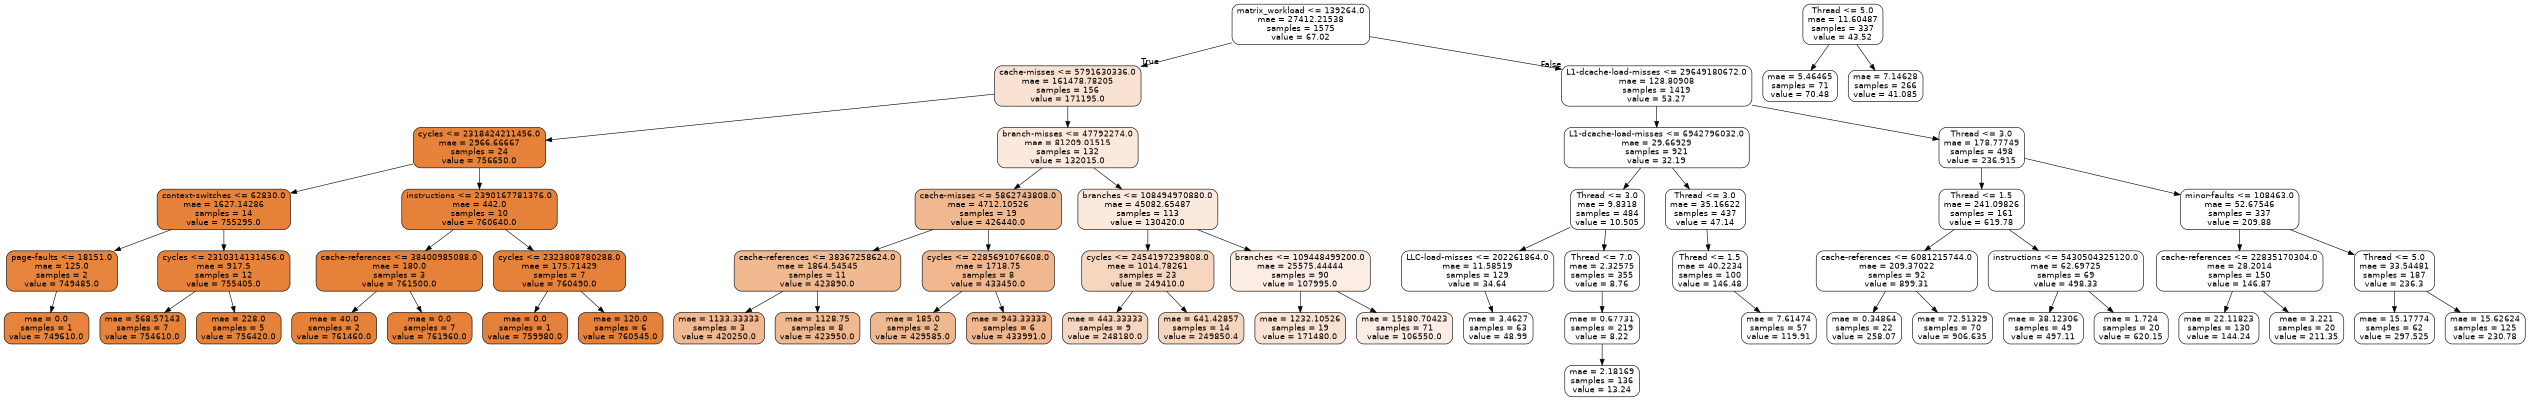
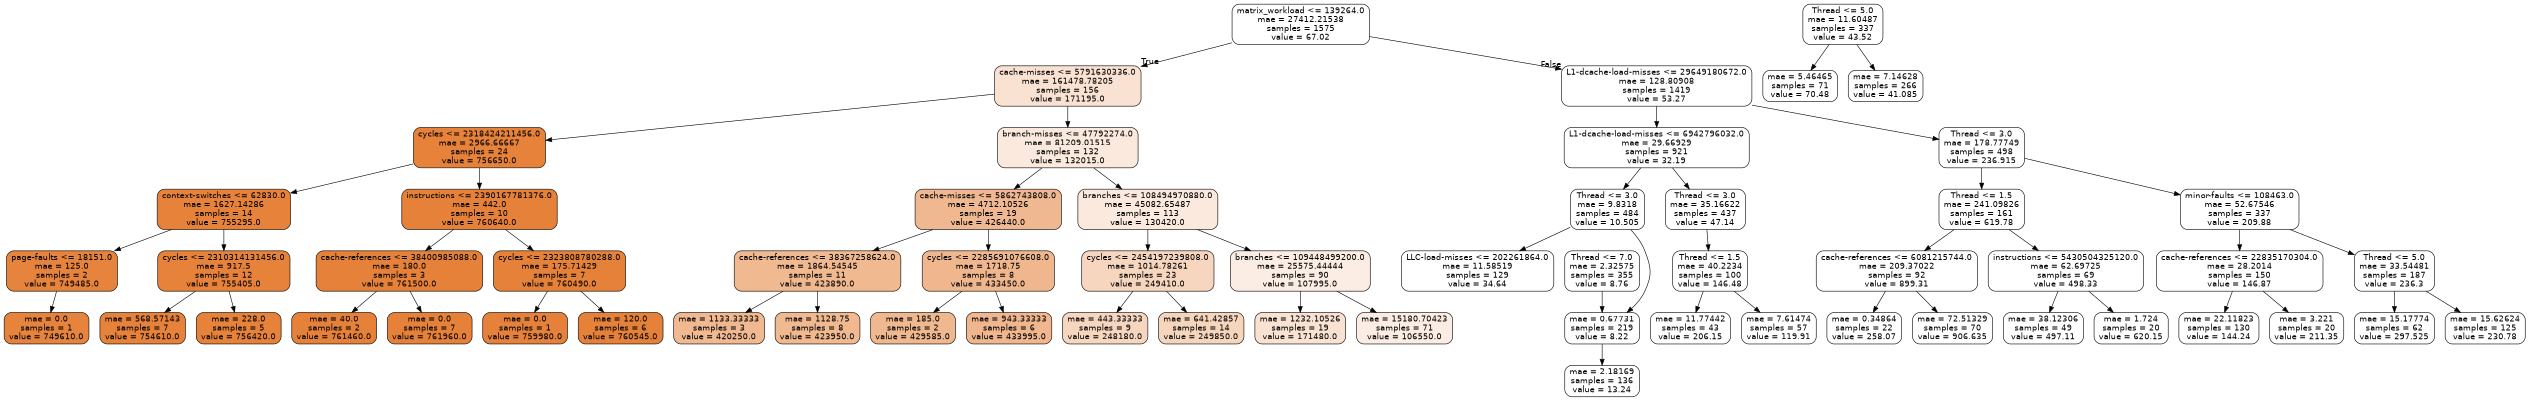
edge "Thread <= 3.0 mae = 9.8318 samples = 484 value = 10.505" -> "Thread <= 7.0 mae = 2.32575 samples = 355 value = 8.76": now "Thread <= 3.0 mae = 9.8318 samples = 484 value = 10.505" -> "mae = 0.67731 samples = 219 value = 8.22"
node "mae = 943.33333 samples = 6 value = 433991.0": label "mae = 943.33333 samples = 6 value = 433991.0" -> "mae = 943.33333 samples = 6 value = 433995.0"
node "mae = 641.42857 samples = 14 value = 249850.4": label "mae = 641.42857 samples = 14 value = 249850.4" -> "mae = 641.42857 samples = 14 value = 249850.0"
node "mae = 3.4627 samples = 63 value = 48.99": removed
node "mae = 11.77442 samples = 43 value = 206.15": added
